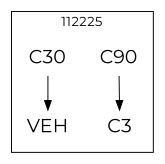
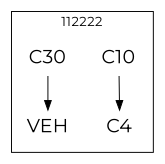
cluster "112225": label "112225" -> "112222"
node "C90": label "C90" -> "C10"
node "C3": label "C3" -> "C4"
